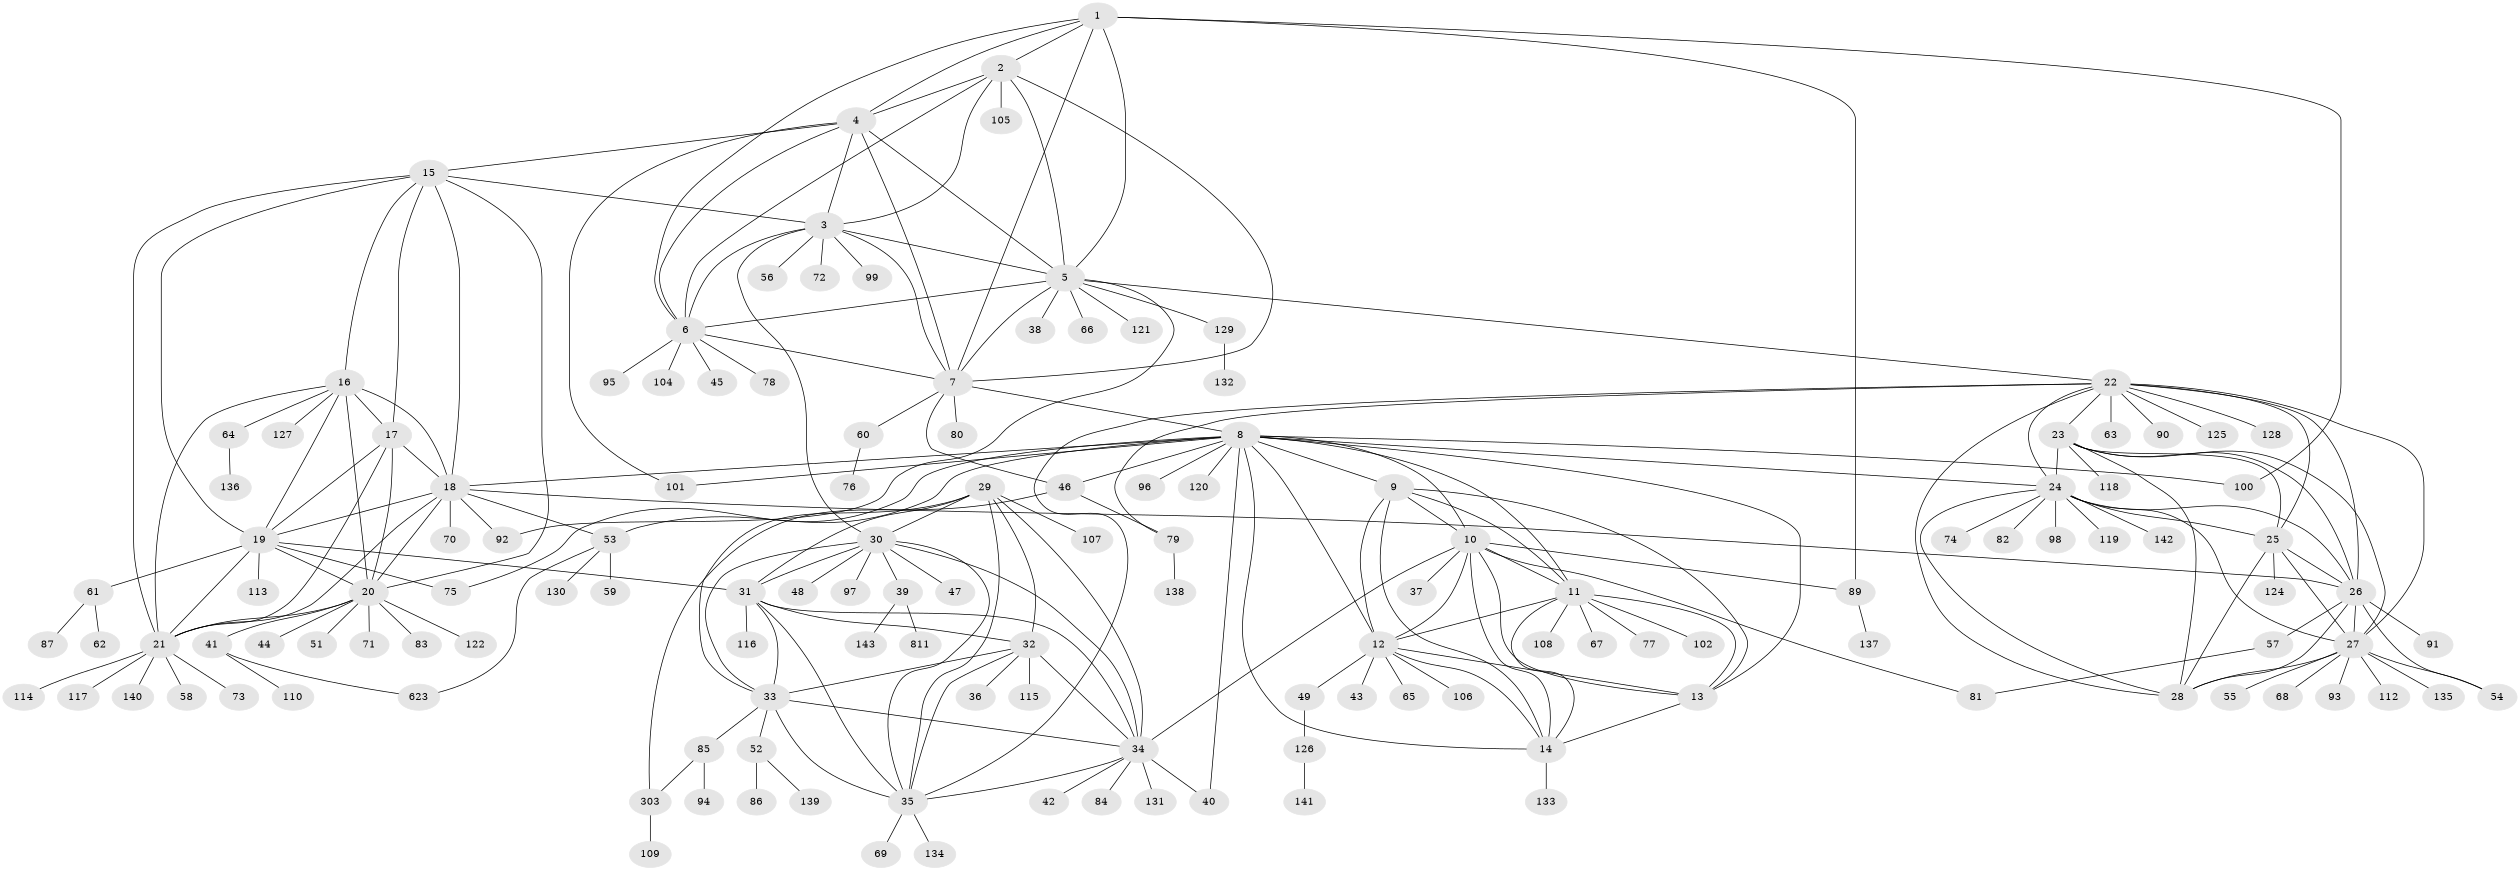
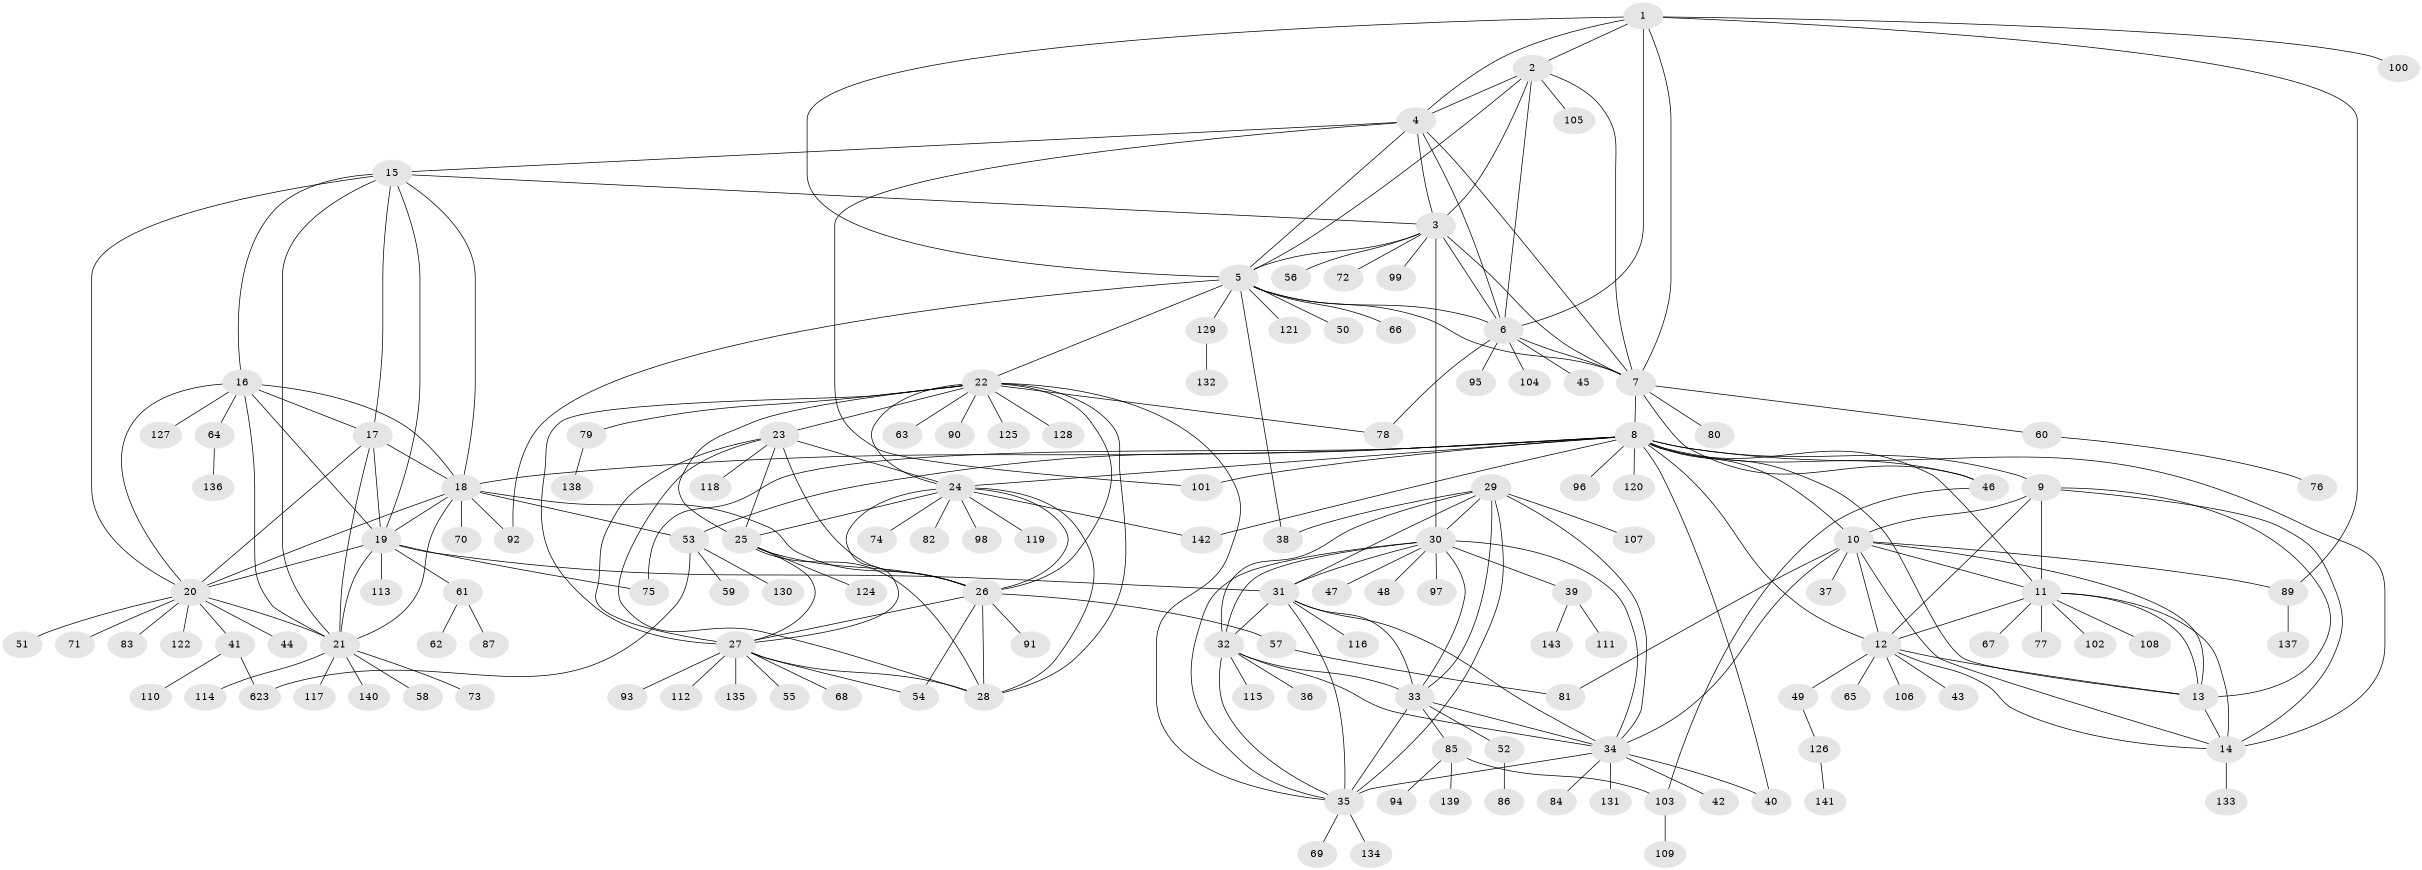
node "50": added
edge "22" -- "78": added
edge "8" -- "100": now "8" -- "142"
edge "29" -- "38": added
edge "46" -- "79": removed
edge "30" -- "32": added
node "811": label "811" -> "111"
edge "52" -- "139": now "85" -- "139"
node "303": label "303" -> "103"
